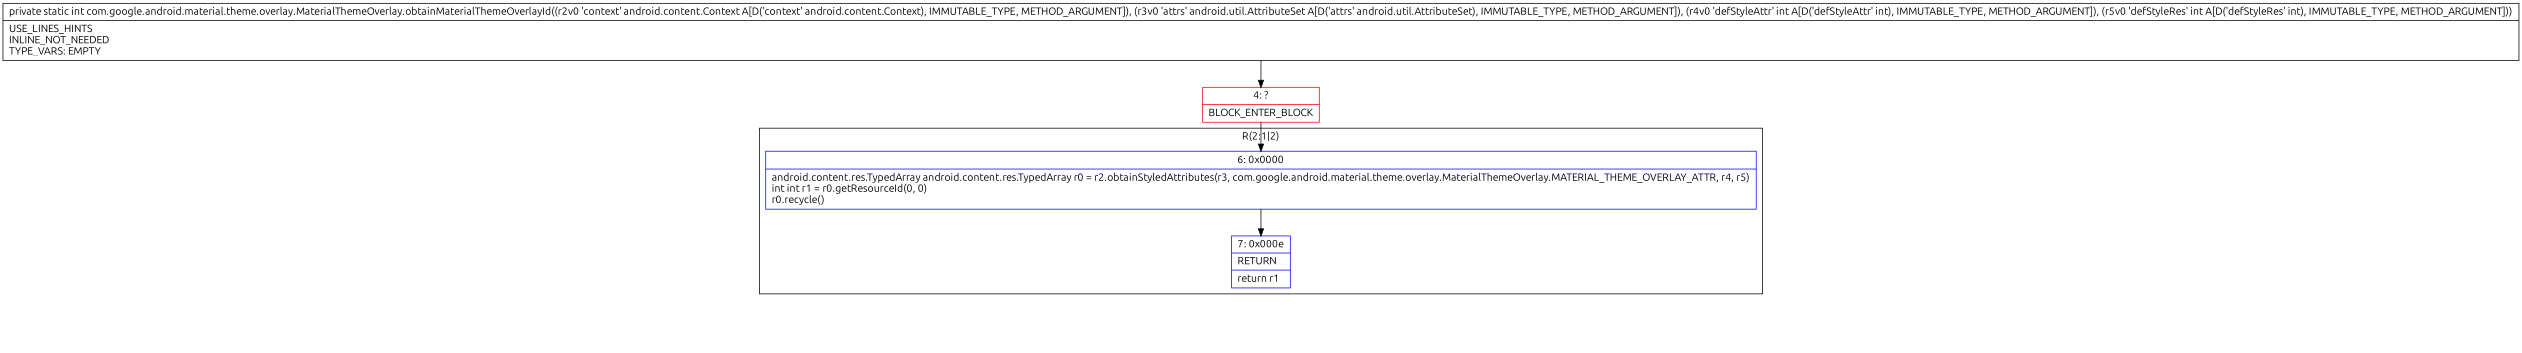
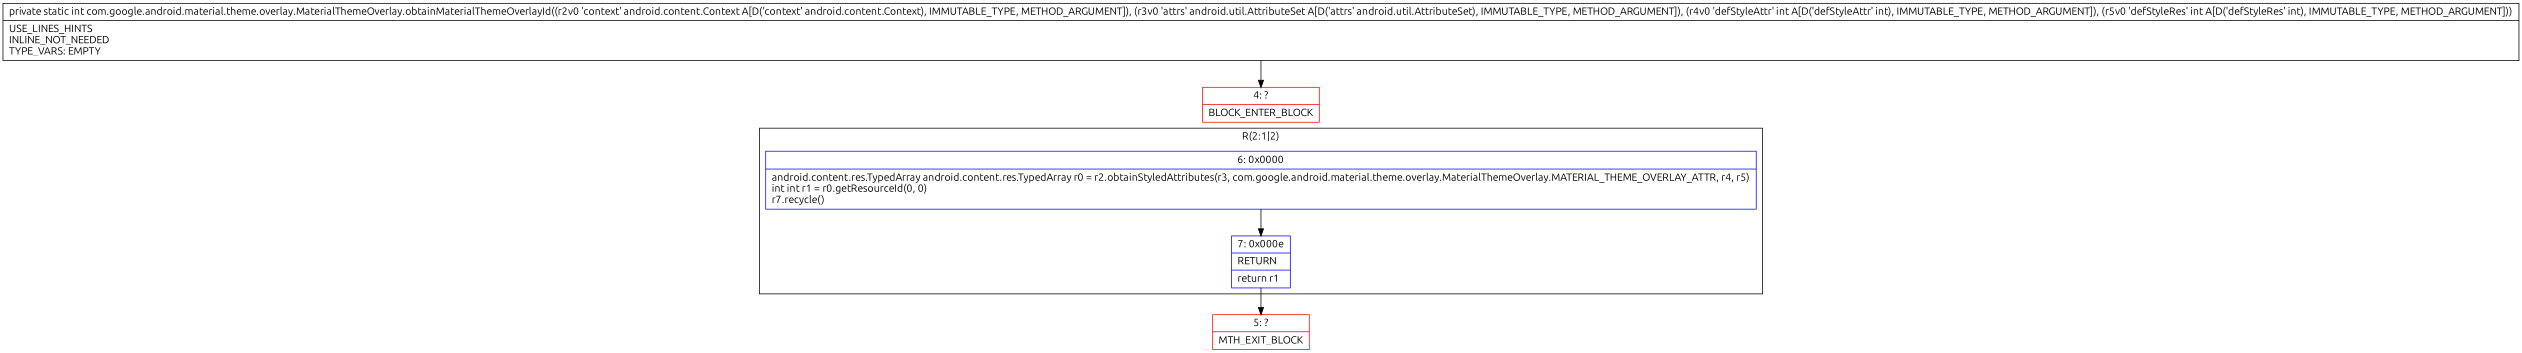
edge "4: ?" -> "6: 0x0000": removed
node "6: 0x0000": text "r0.recycle()" -> "r7.recycle()"
node "5: ?": added
